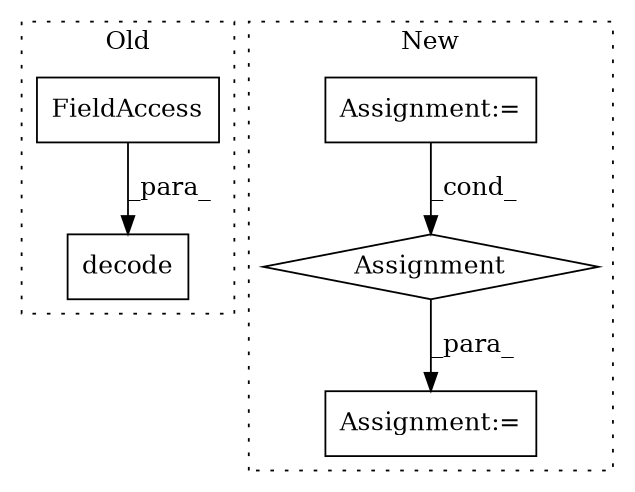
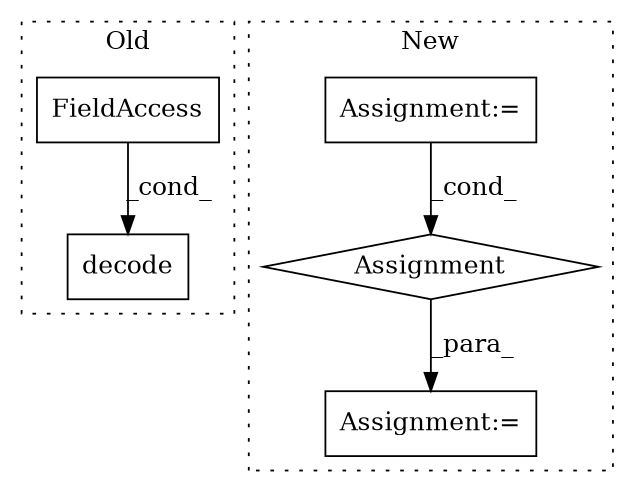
edge "FieldAccess" -> "decode": label "_para_" -> "_cond_"
